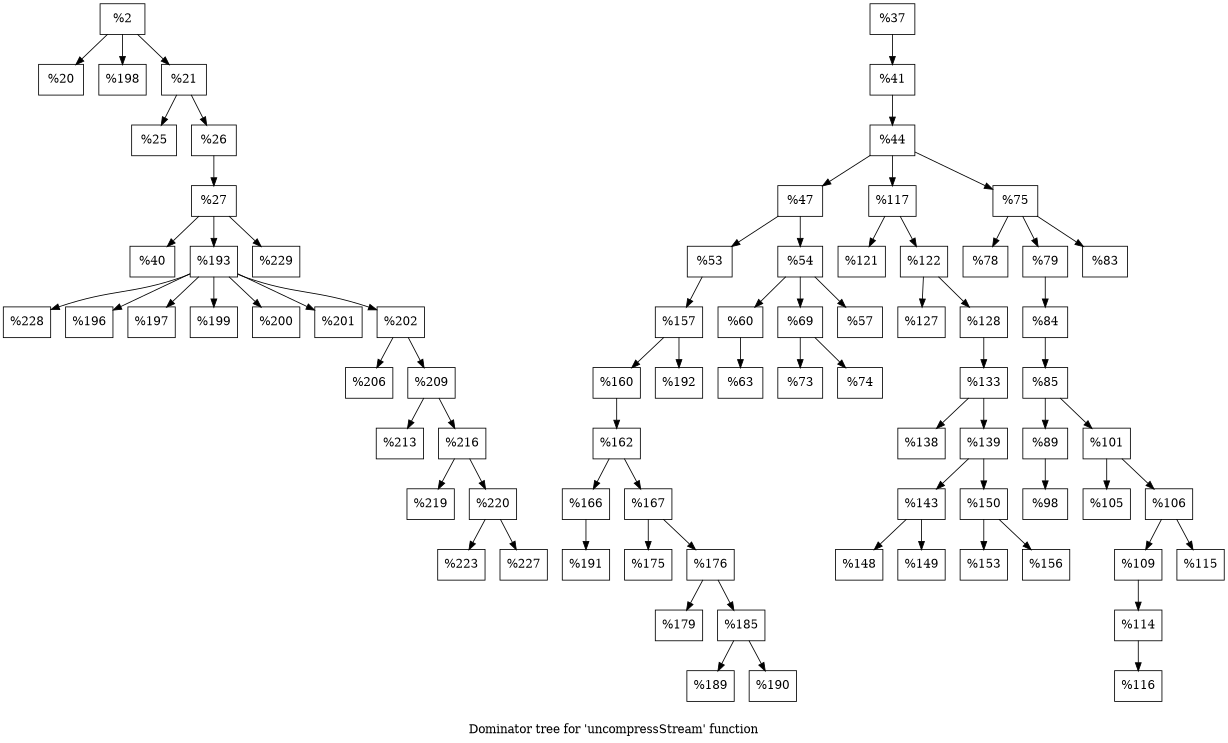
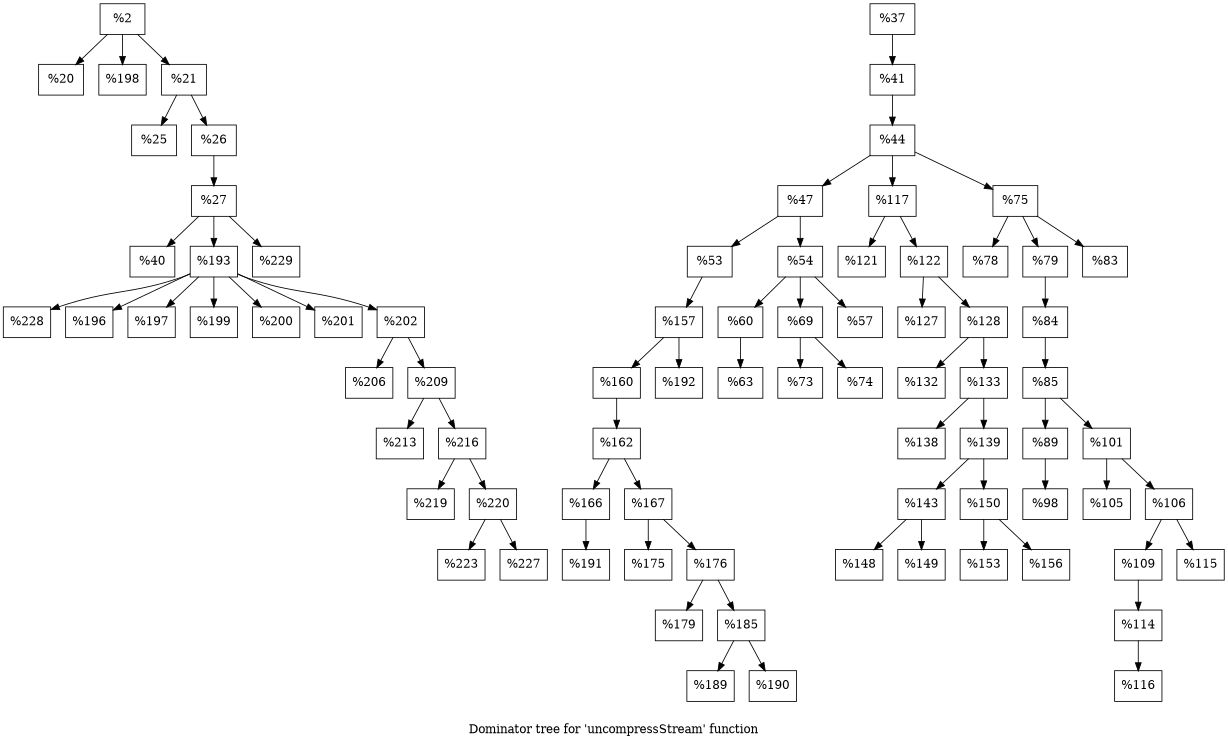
node "%132": added
